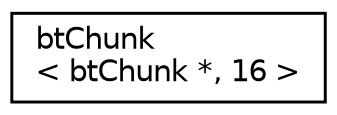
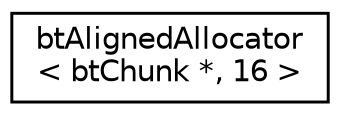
node "btChunk < btChunk *, 16 >": label "btChunk < btChunk *, 16 >" -> "btAlignedAllocator < btChunk *, 16 >"
